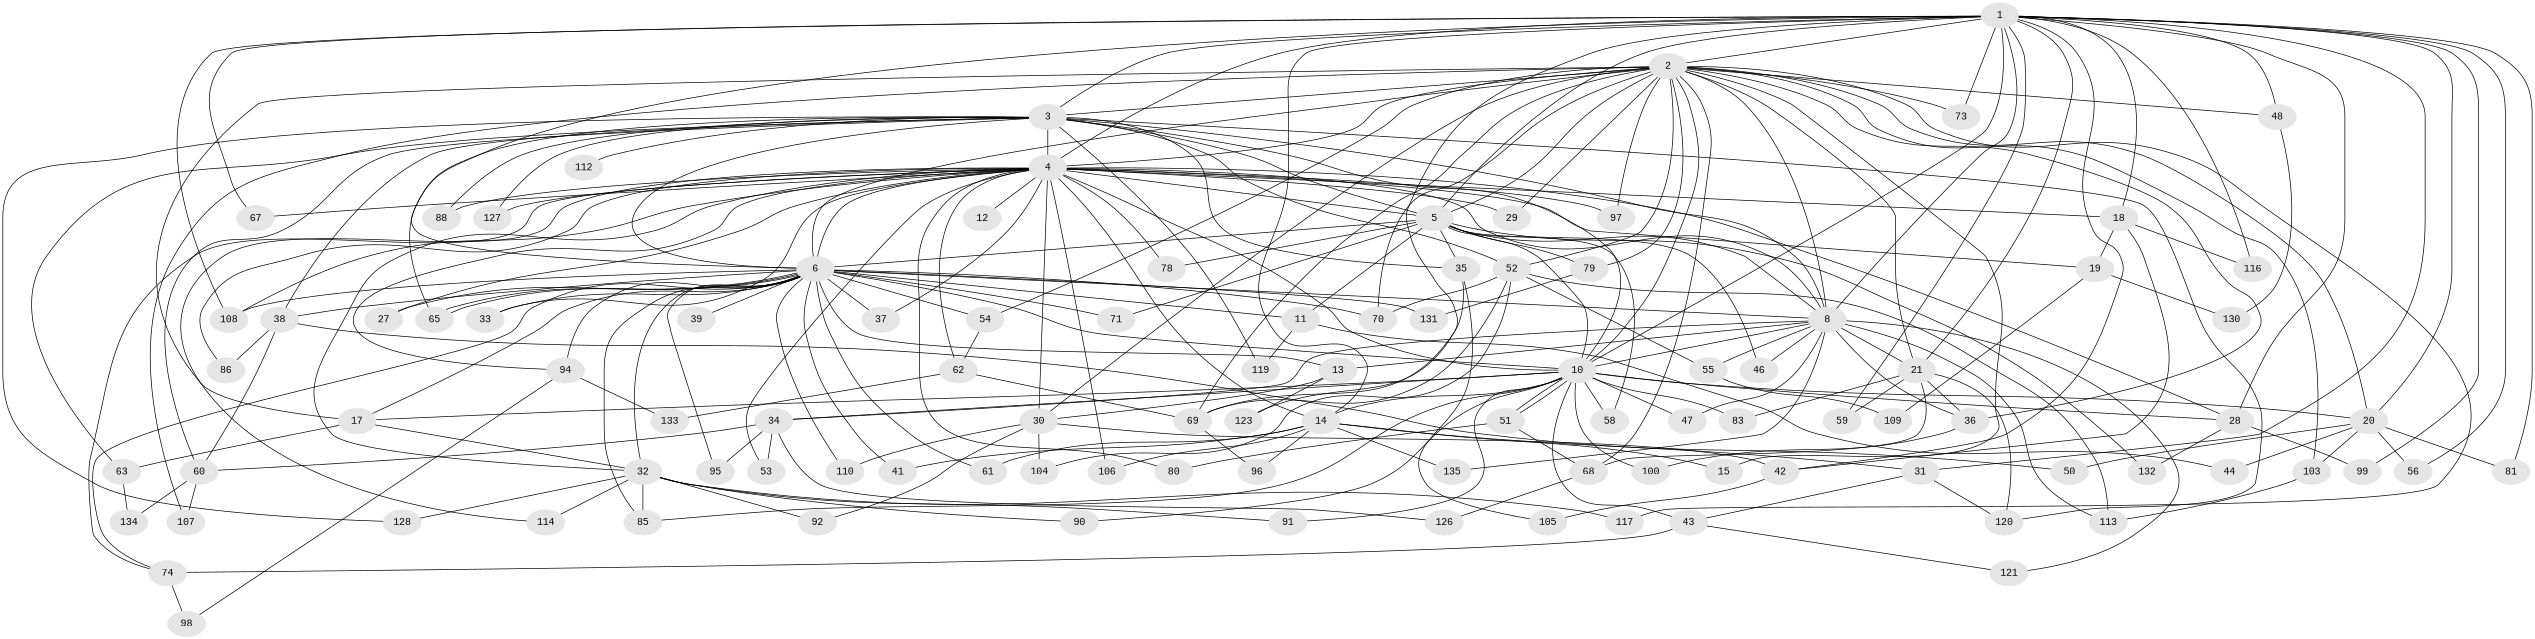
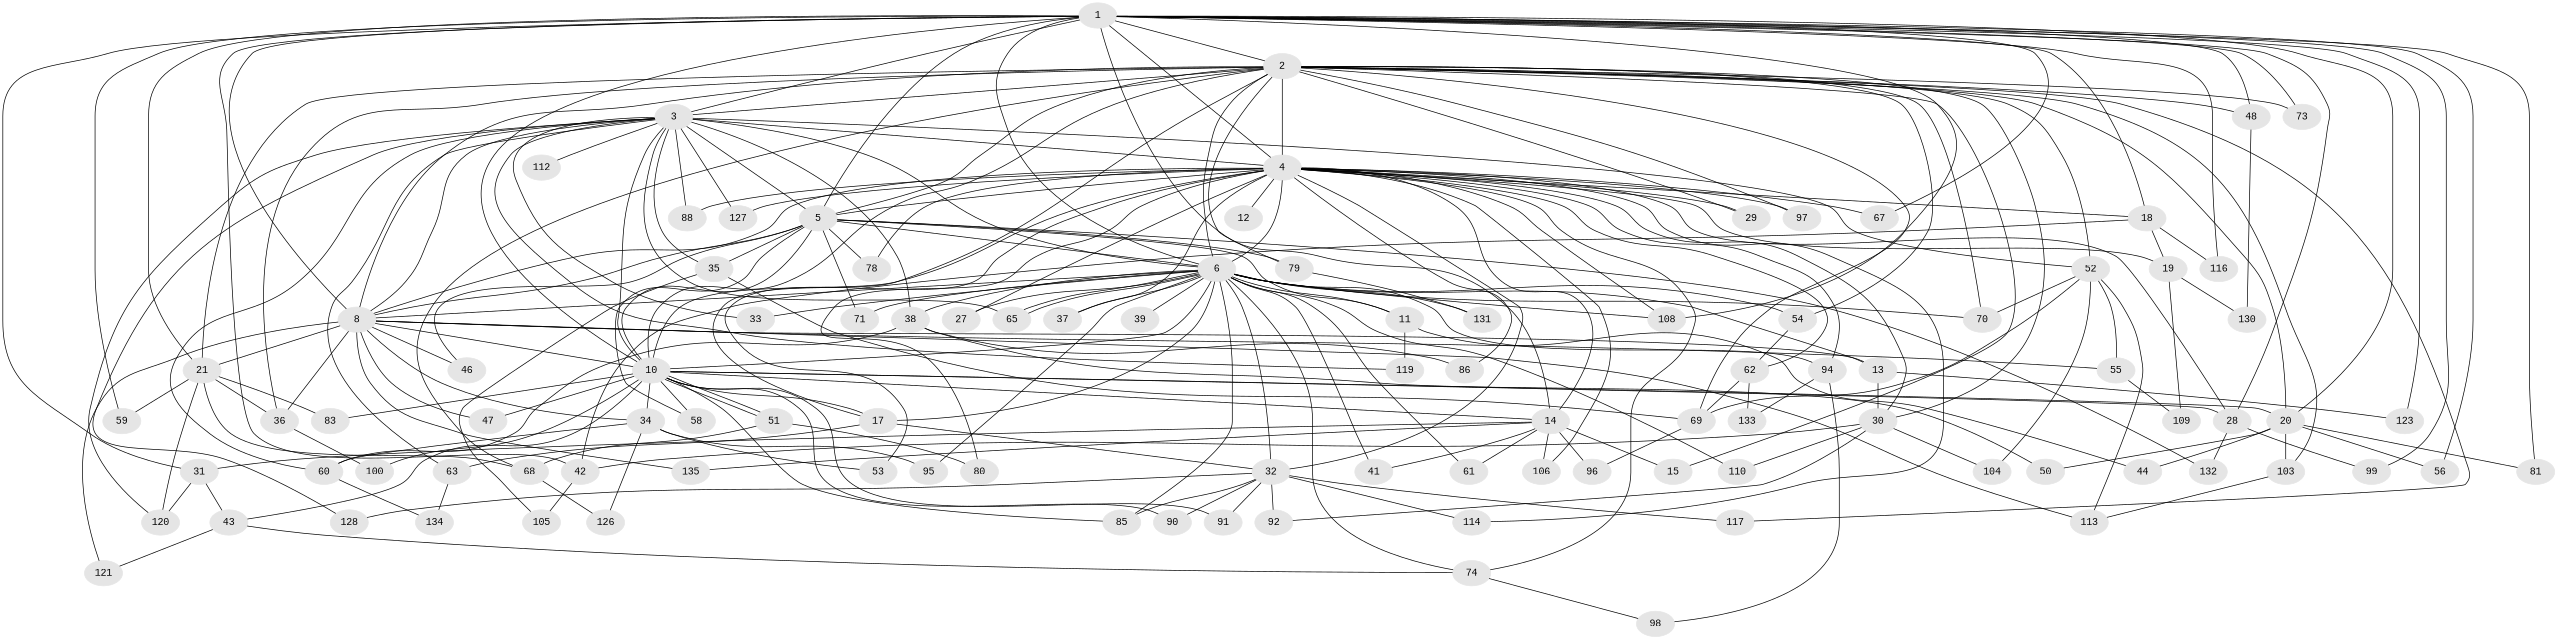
edge "4" -- "33": now "3" -- "33"
node "107": removed
